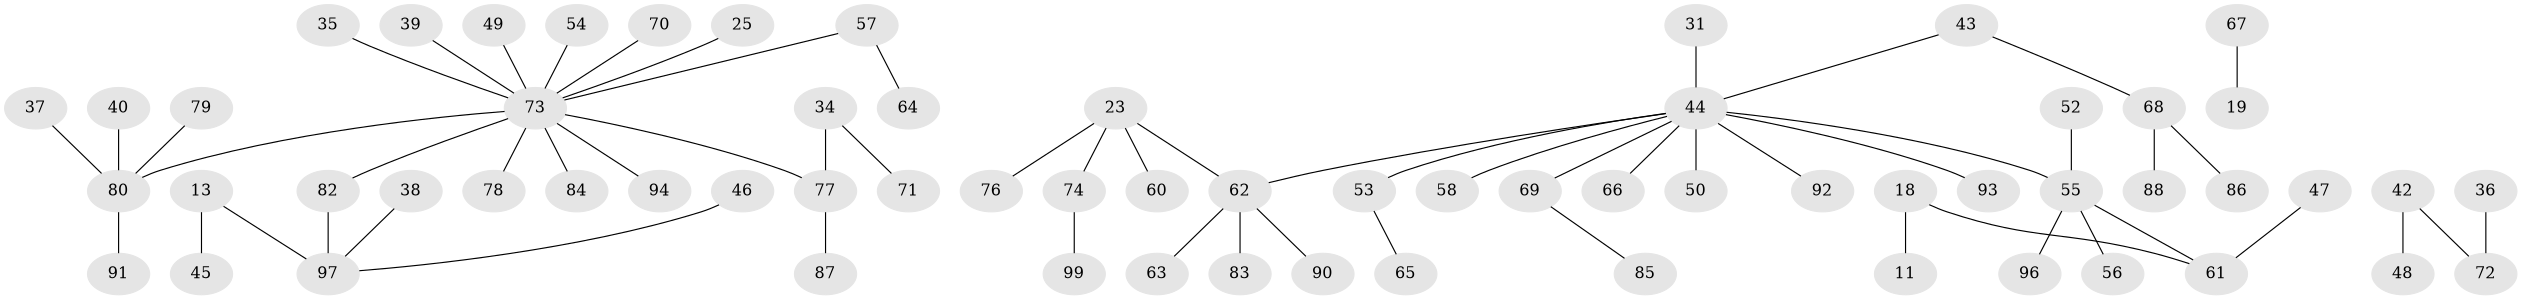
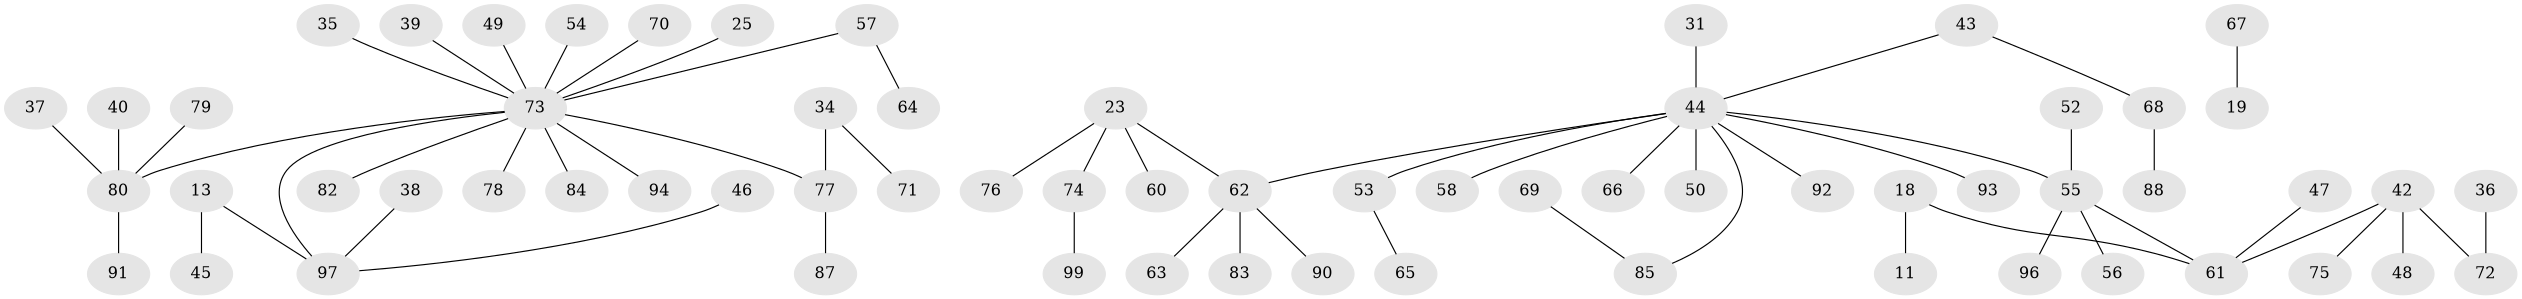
edge "44" -- "69": now "44" -- "85"
node "86": removed
edge "82" -- "97": now "73" -- "97"
edge "42" -- "61": added
node "75": added
